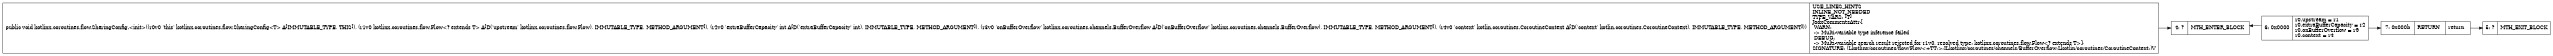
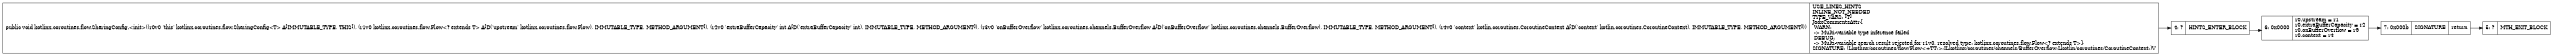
edge "6: 0x0000" -> "4: ?": reversed
node "4: ?": text "MTH_ENTER_BLOCK" -> "HINTS_ENTER_BLOCK"
node "7: 0x000b": text "RETURN" -> "SIGNATURE"
